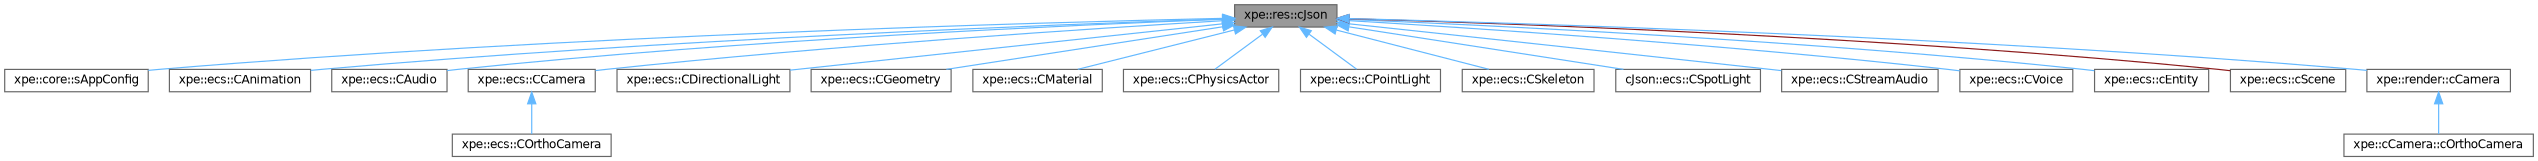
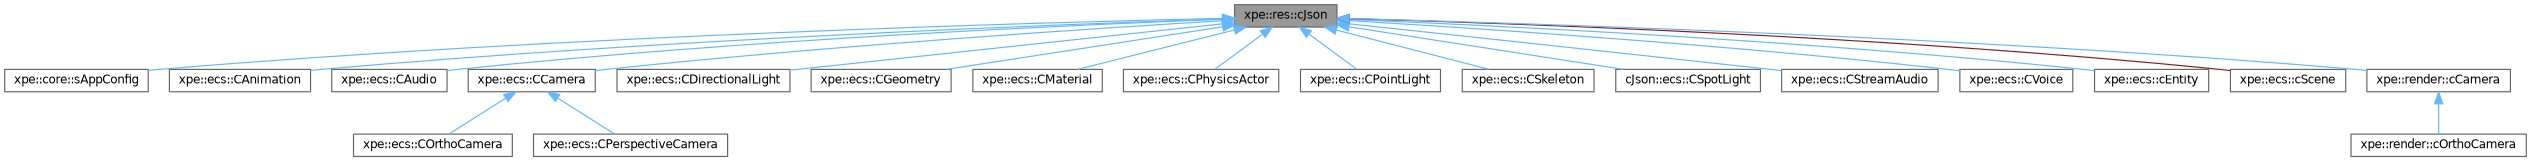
node "xpe::ecs::CPerspectiveCamera": added
node "xpe::cCamera::cOrthoCamera": label "xpe::cCamera::cOrthoCamera" -> "xpe::render::cOrthoCamera"
